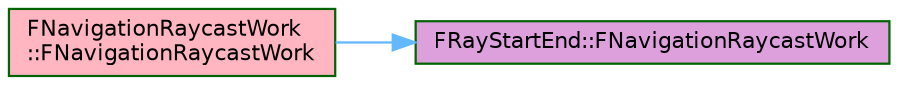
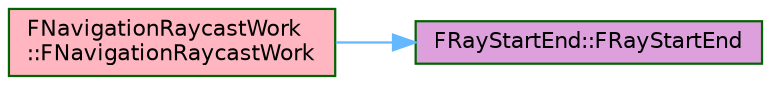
node "FRayStartEnd::FNavigationRaycastWork": label "FRayStartEnd::FNavigationRaycastWork" -> "FRayStartEnd::FRayStartEnd"
